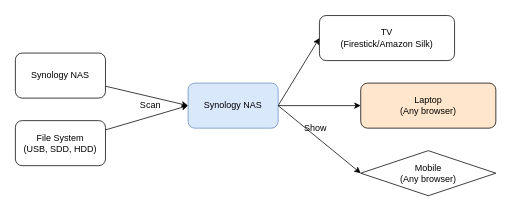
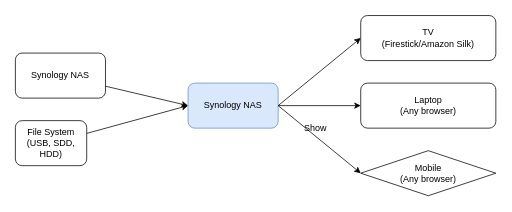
node "TV (Firestick/Amazon Silk)": moved (387, 38) -> (428, 38)
node "Scan": removed
node "Laptop (Any browser)": fillcolor #ffe6cc -> #ffffff
node "File System (USB, SDD, HDD)": size 90x45 -> 71x45
